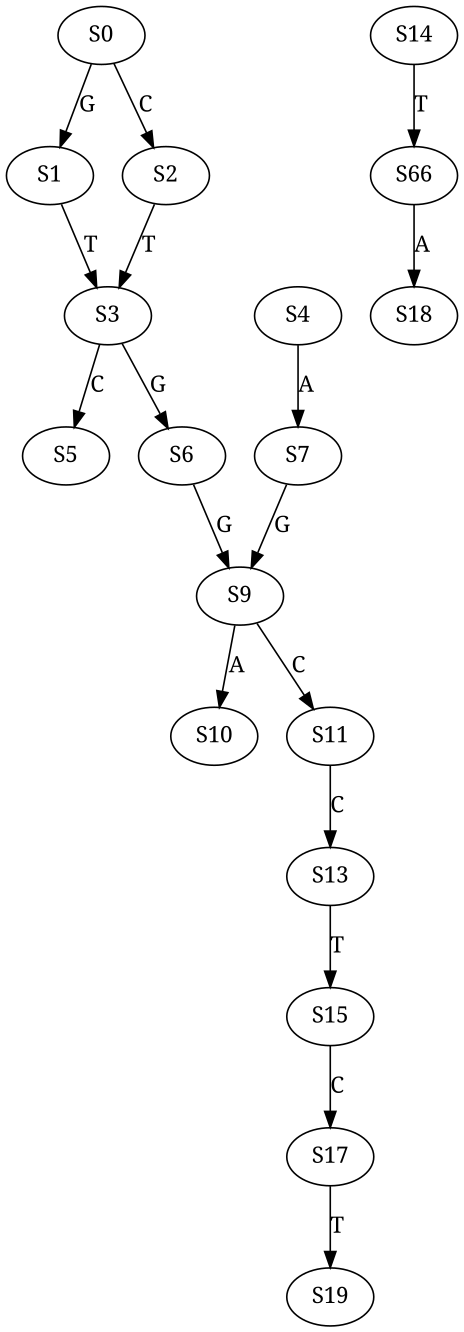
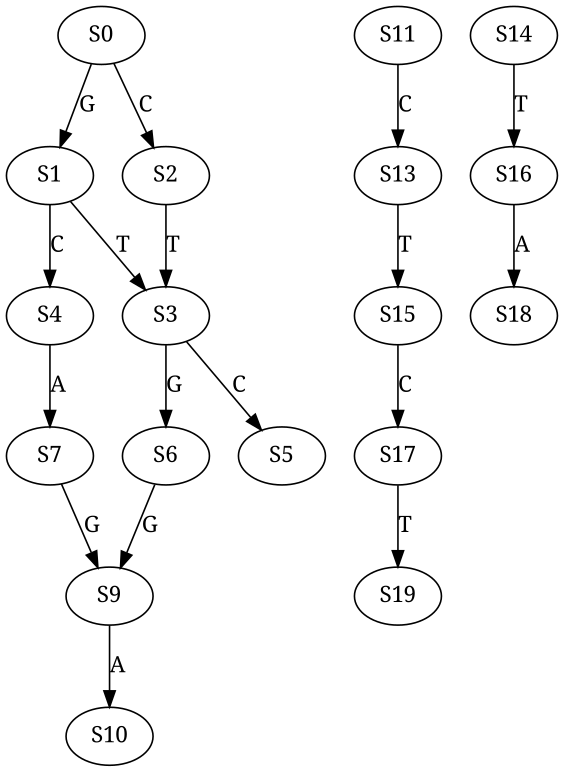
node "S66": label "S66" -> "S16"
edge "S1" -> "S4": added, label "C"
edge "S9" -> "S11": removed, label "C"
